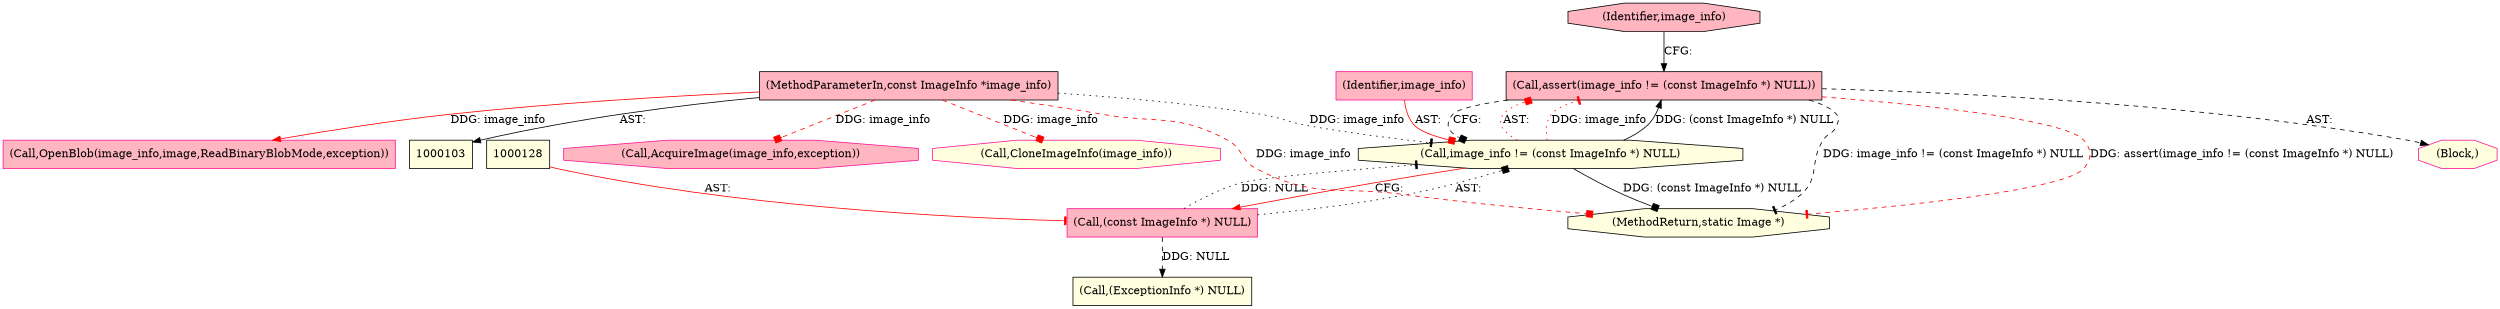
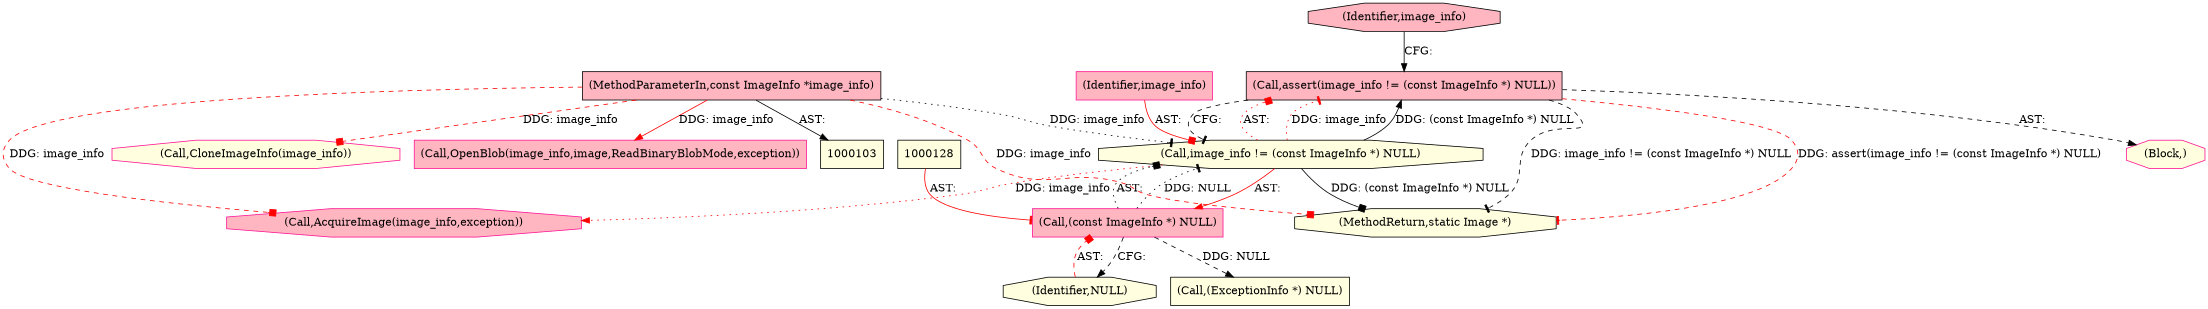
edge "(Call,assert(image_info != (const ImageInfo *) NULL))" -> "(Call,image_info != (const ImageInfo *) NULL)": arrowhead box -> tee
edge "(Call,image_info != (const ImageInfo *) NULL)" -> "(Call,(const ImageInfo *) NULL)": label "CFG: " -> "AST: "
edge "(Call,image_info != (const ImageInfo *) NULL)" -> "(Call,AcquireImage(image_info,exception))": added, label "DDG: image_info"
node "(Identifier,NULL)": added
